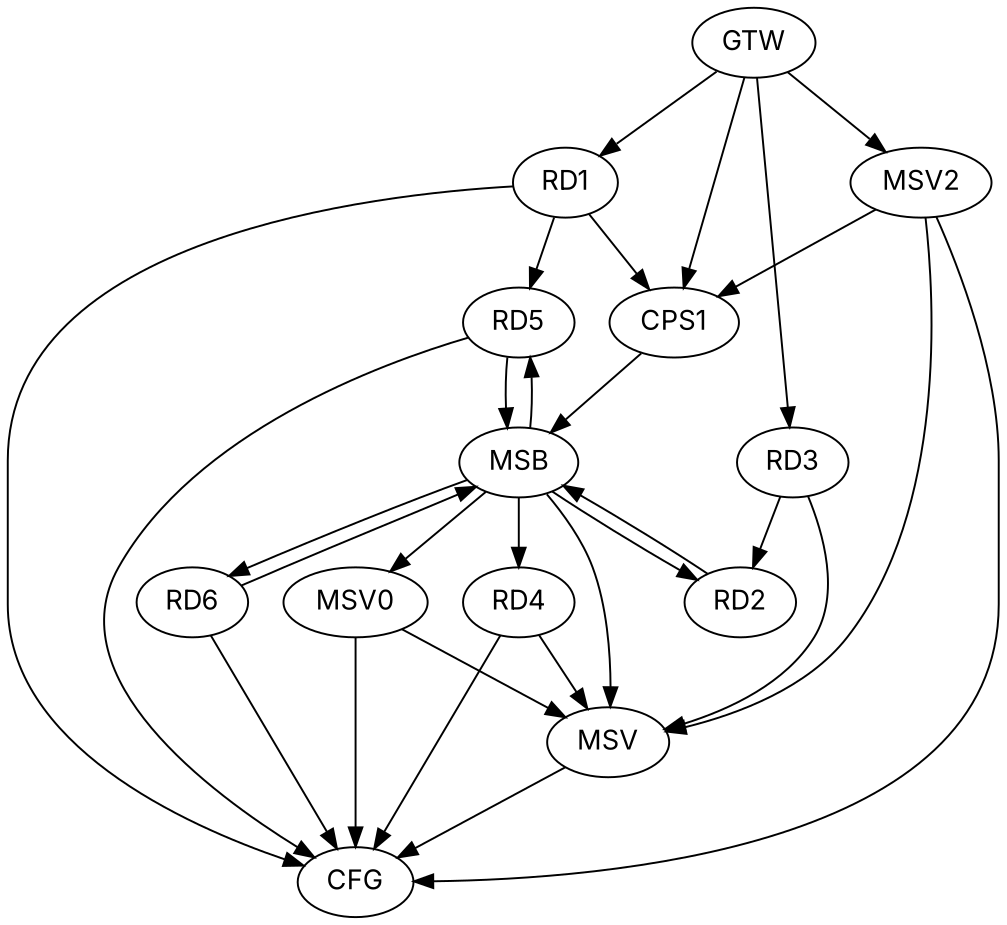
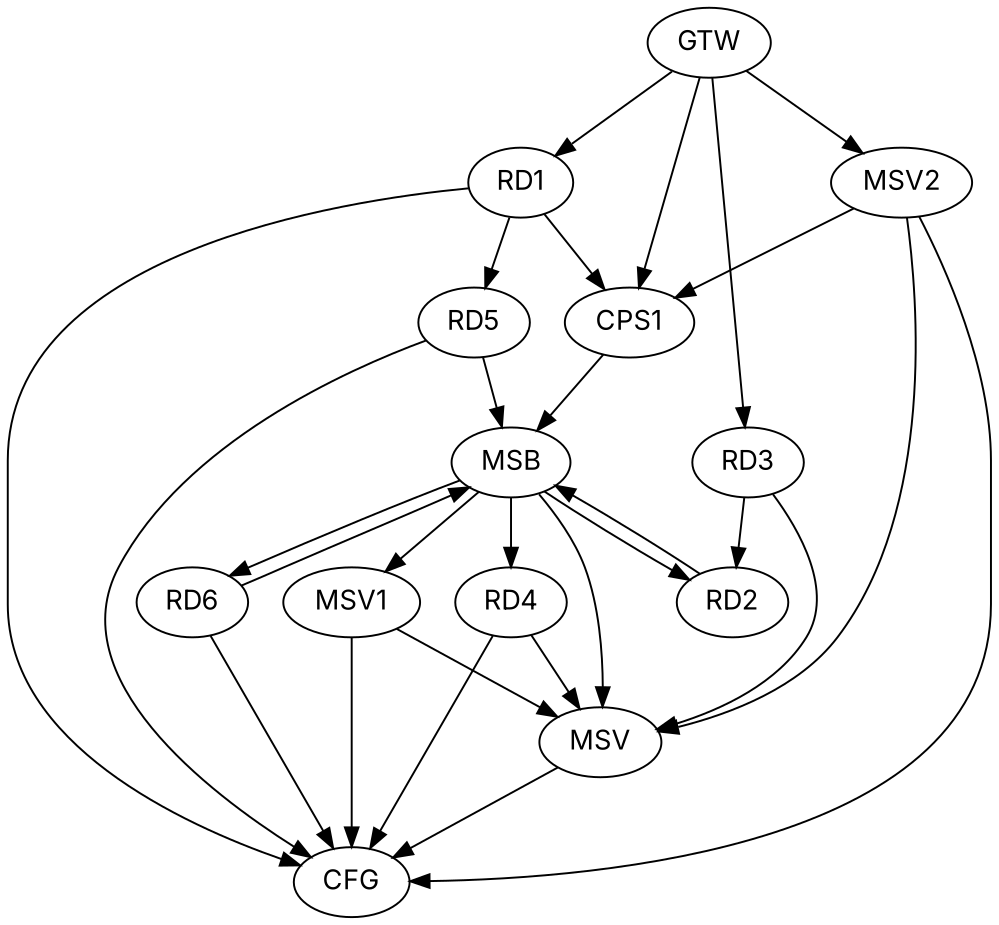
edge "MSB" -> "RD5": removed
node "MSV0": label "MSV0" -> "MSV1"
